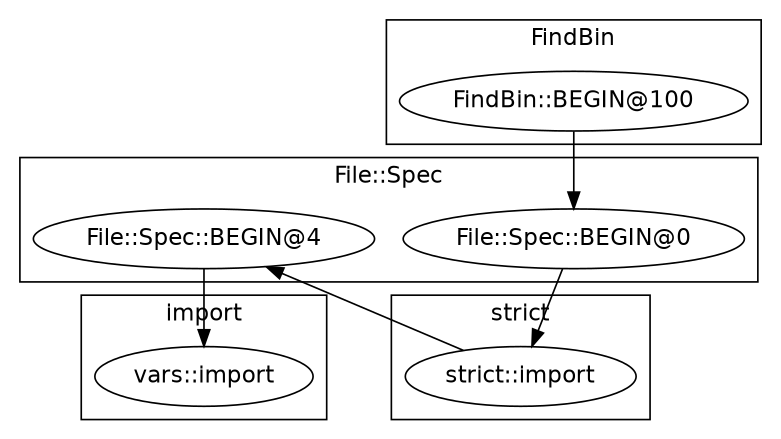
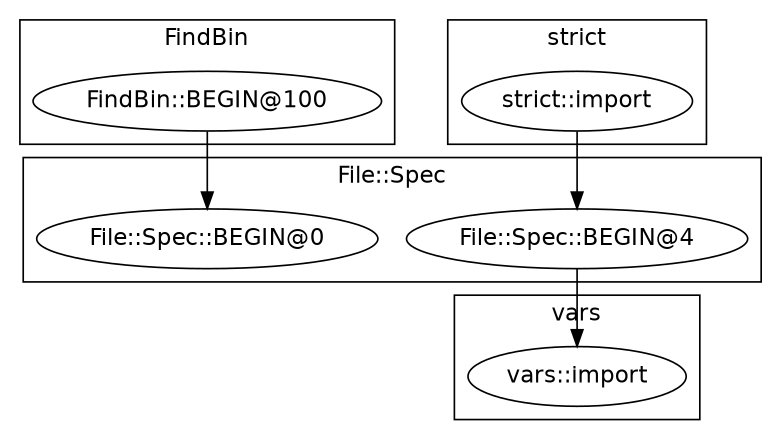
edge "File::Spec::BEGIN@0" -> "strict::import": removed
cluster "import": label "import" -> "vars"
